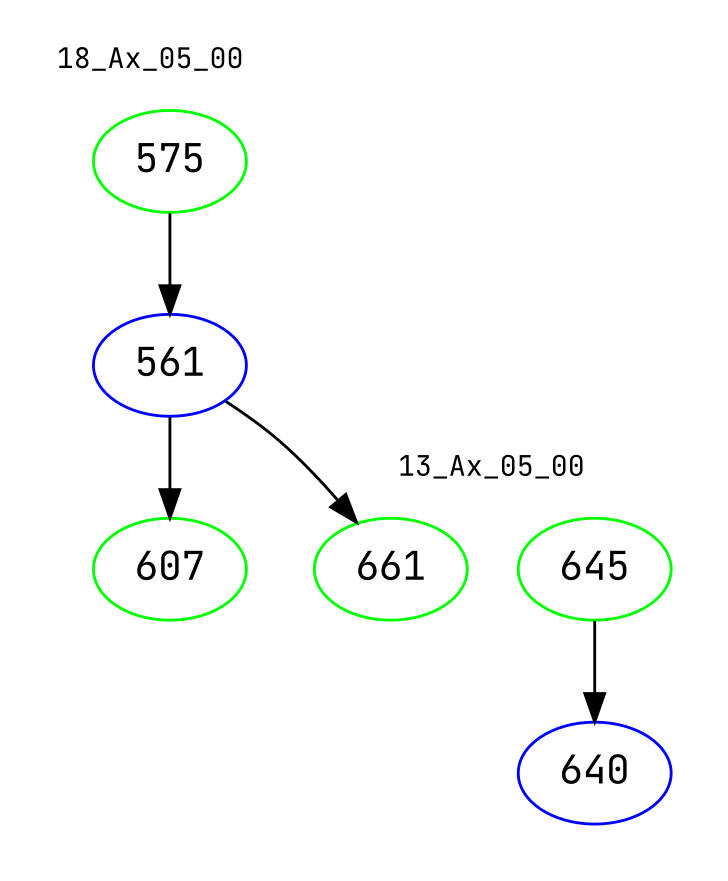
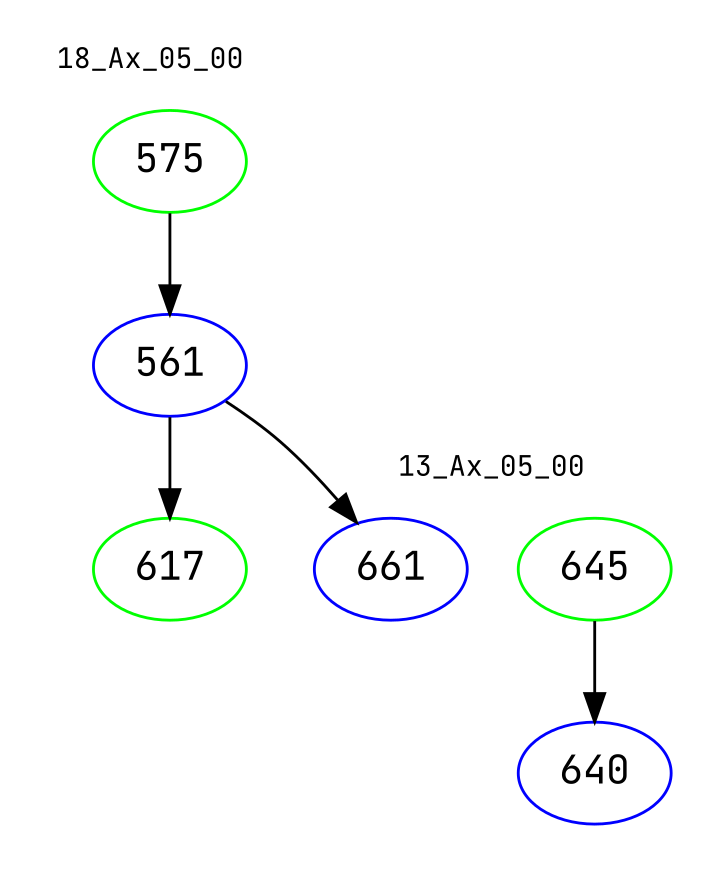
node "607": label "607" -> "617"
node "661": color green -> blue
